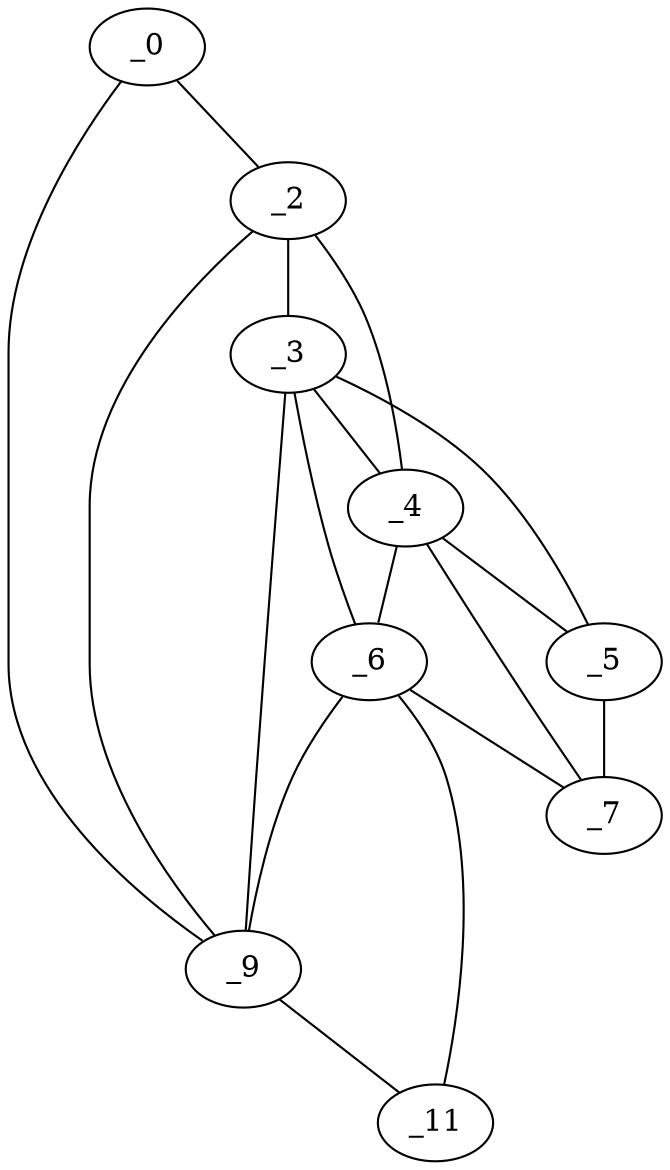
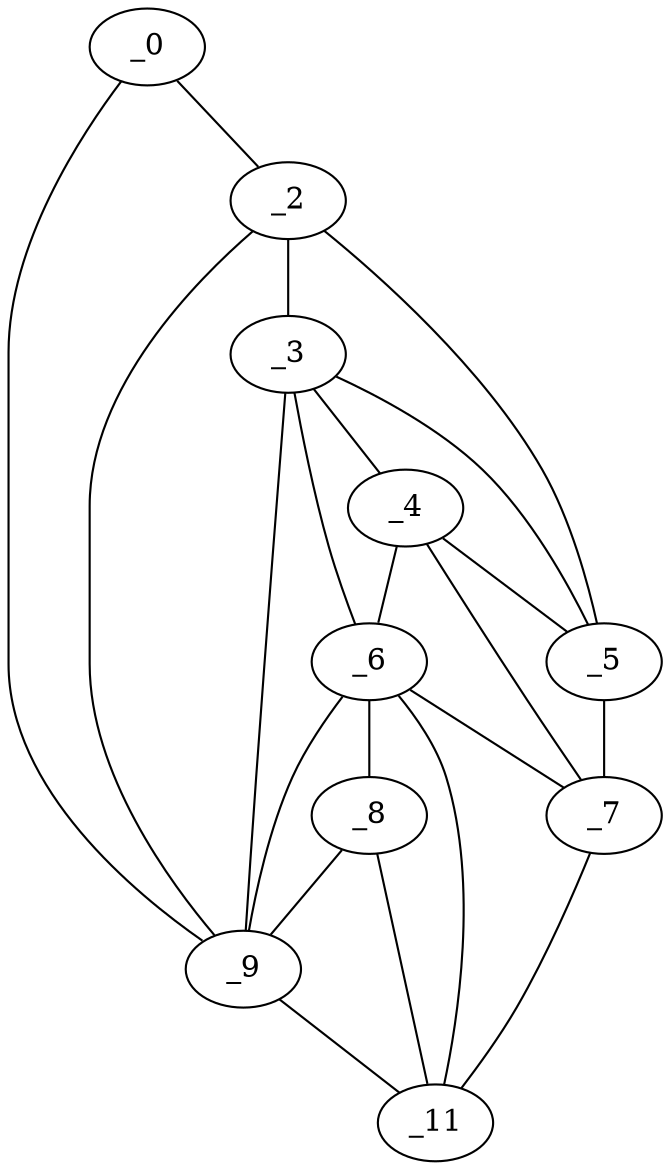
edge "_2" -- "_4": now "_2" -- "_5"
node "_8": added
edge "_7" -- "_11": added
